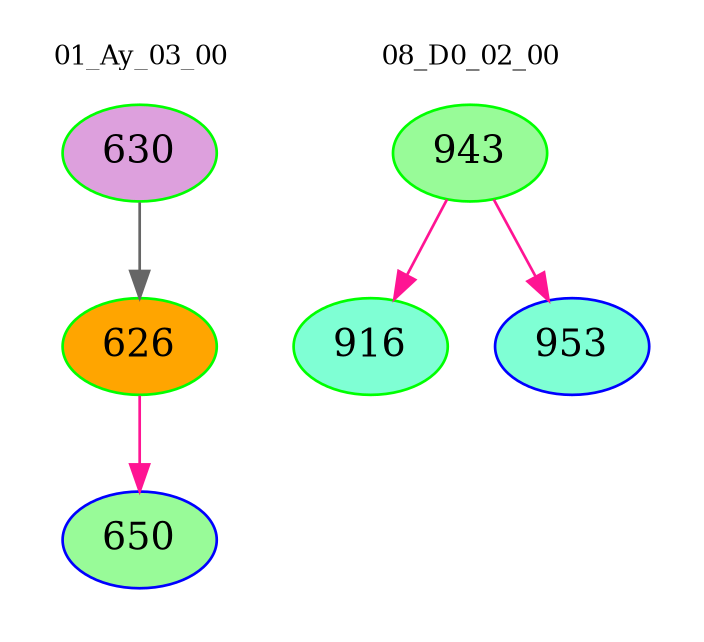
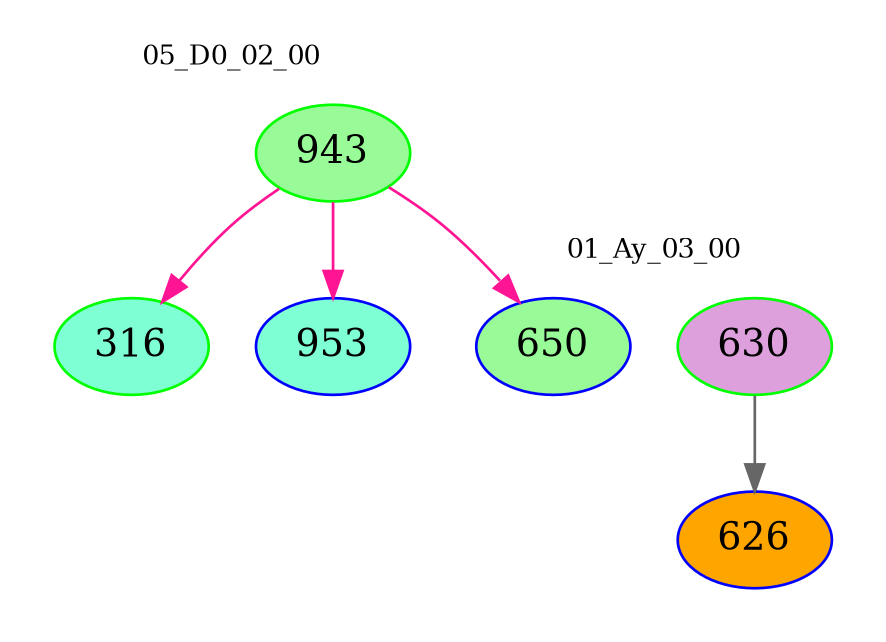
cluster "08_D0_02_00": label "08_D0_02_00" -> "05_D0_02_00"
node "626": color green -> blue
node "916": label "916" -> "316"
edge "626" -> "650": now "943" -> "650"
